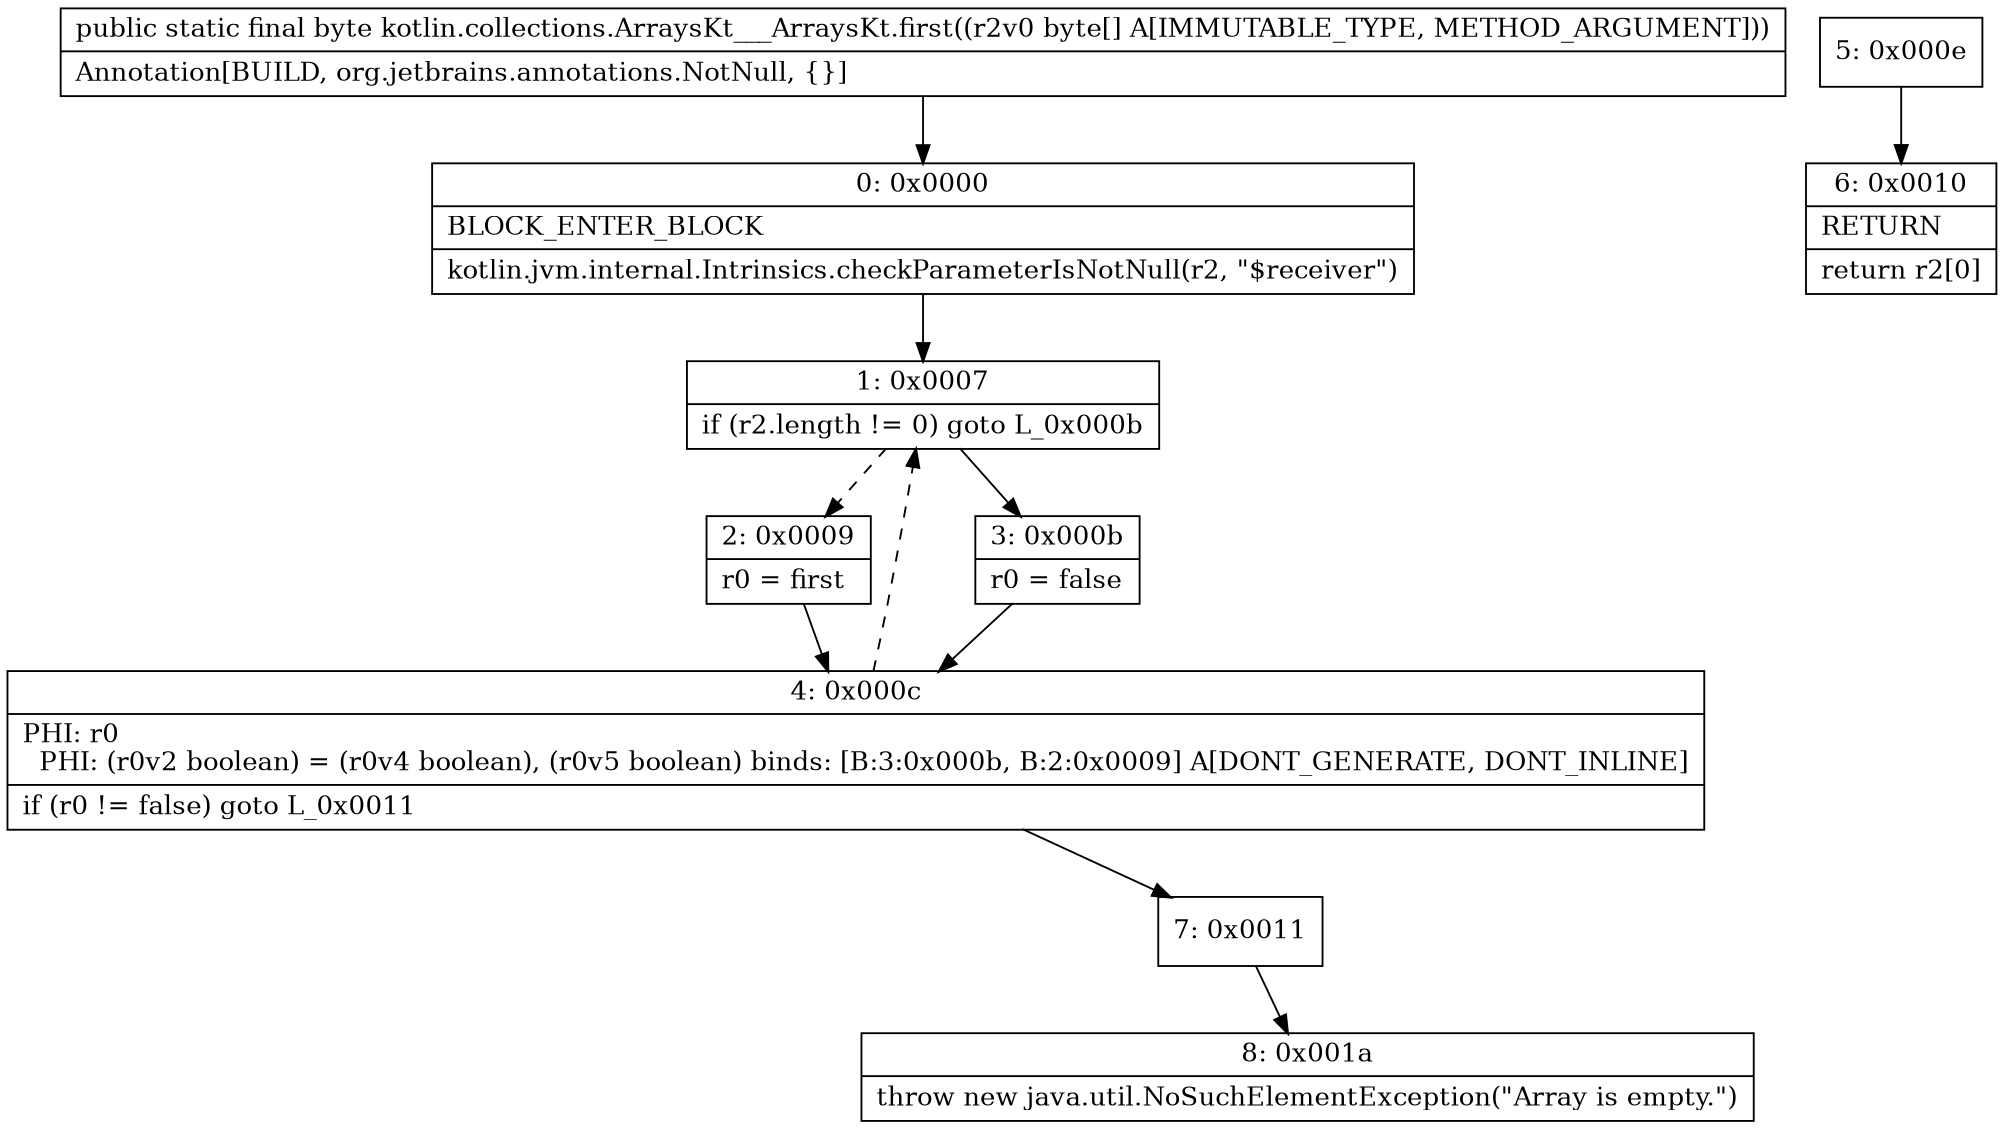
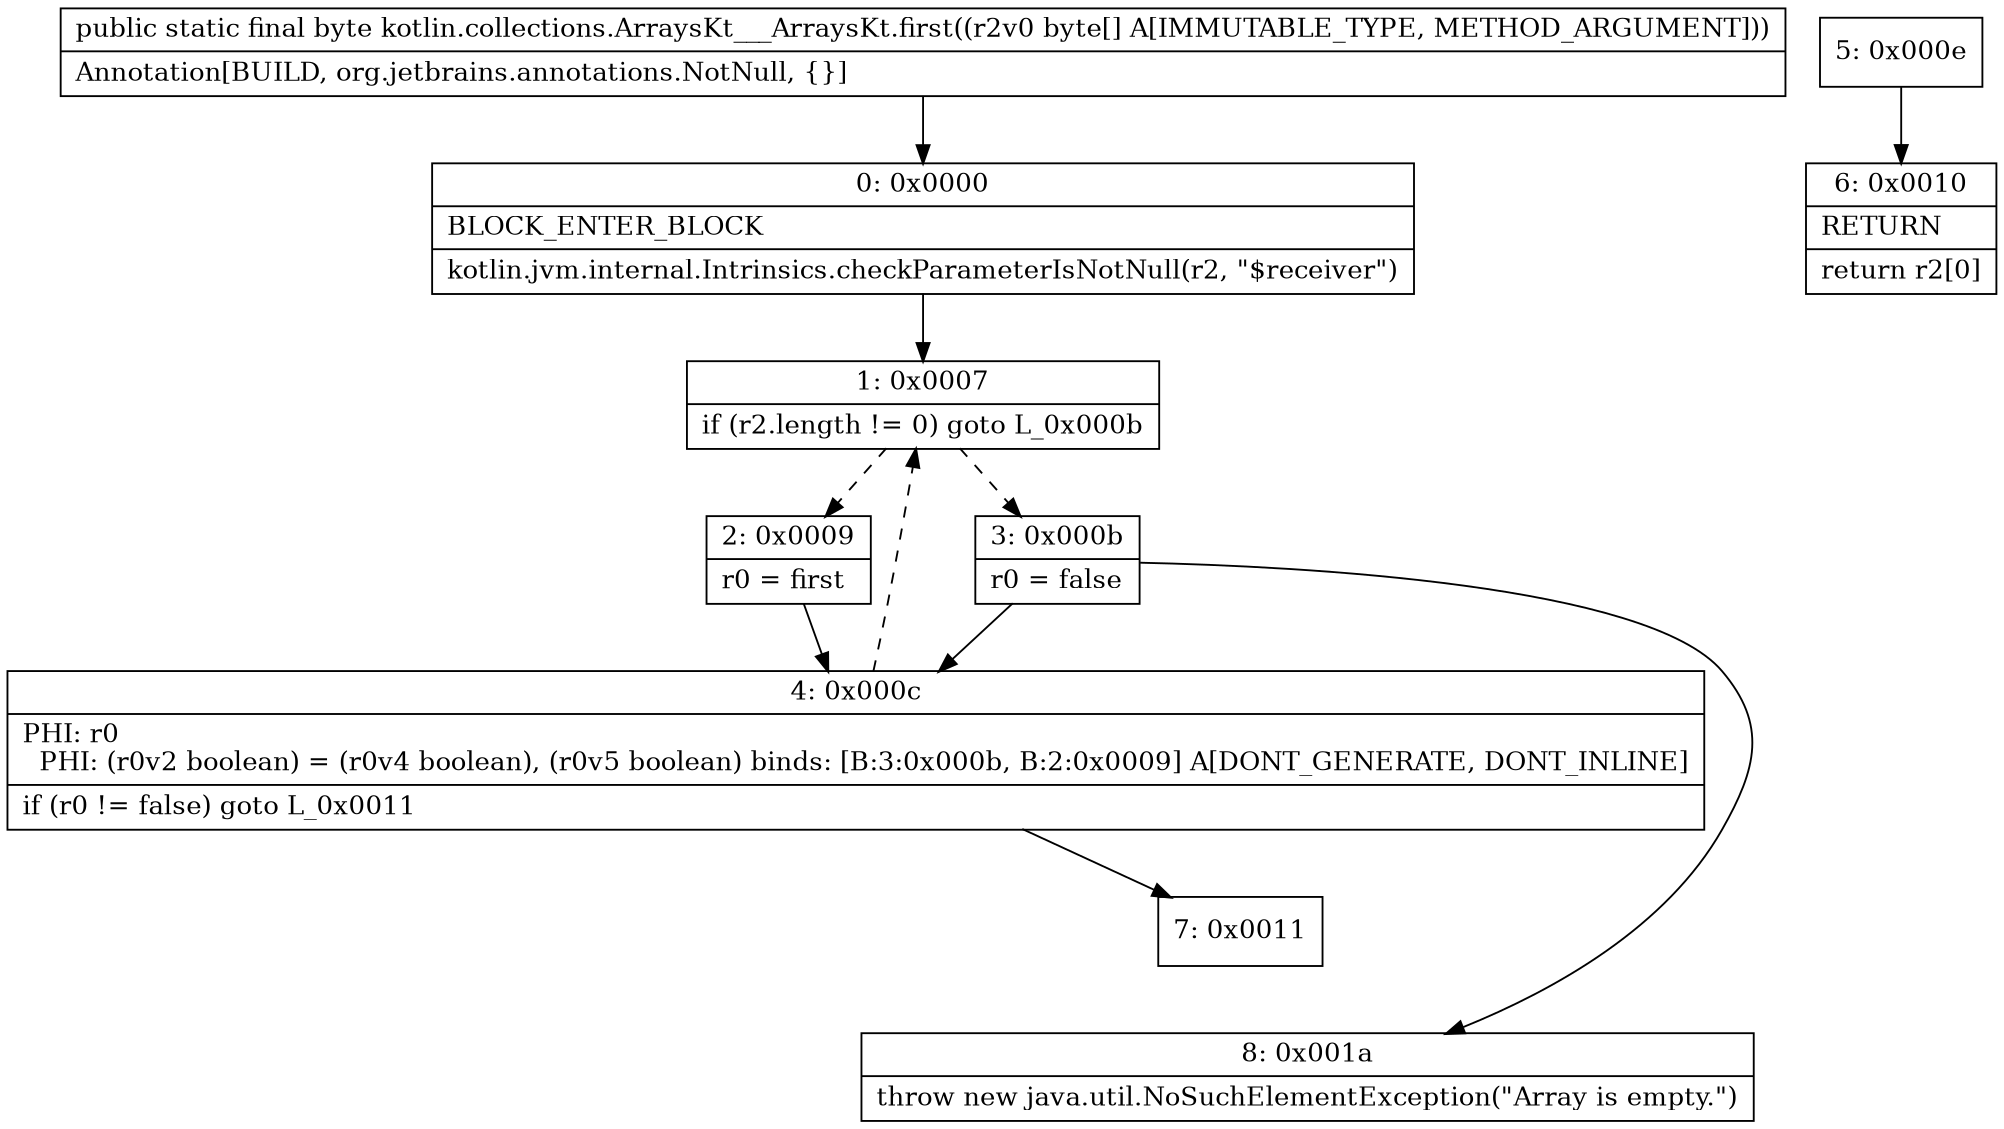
edge "1: 0x0007" -> "3: 0x000b": style solid -> dashed
edge "7: 0x0011" -> "8: 0x001a": now "3: 0x000b" -> "8: 0x001a"
